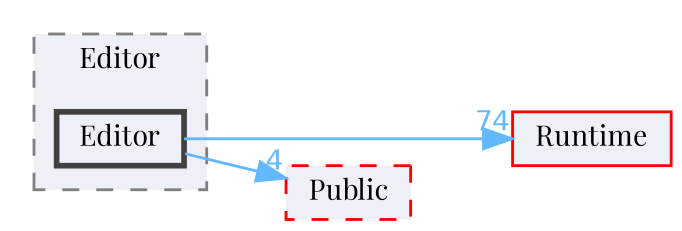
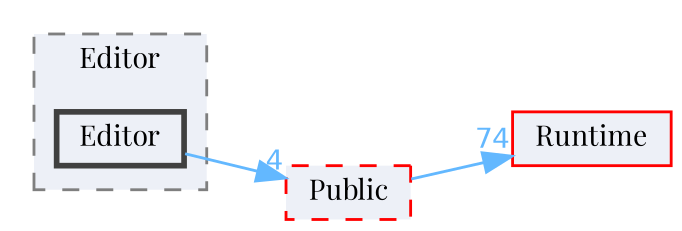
edge "Editor" -> "Runtime": now "Public" -> "Runtime"
